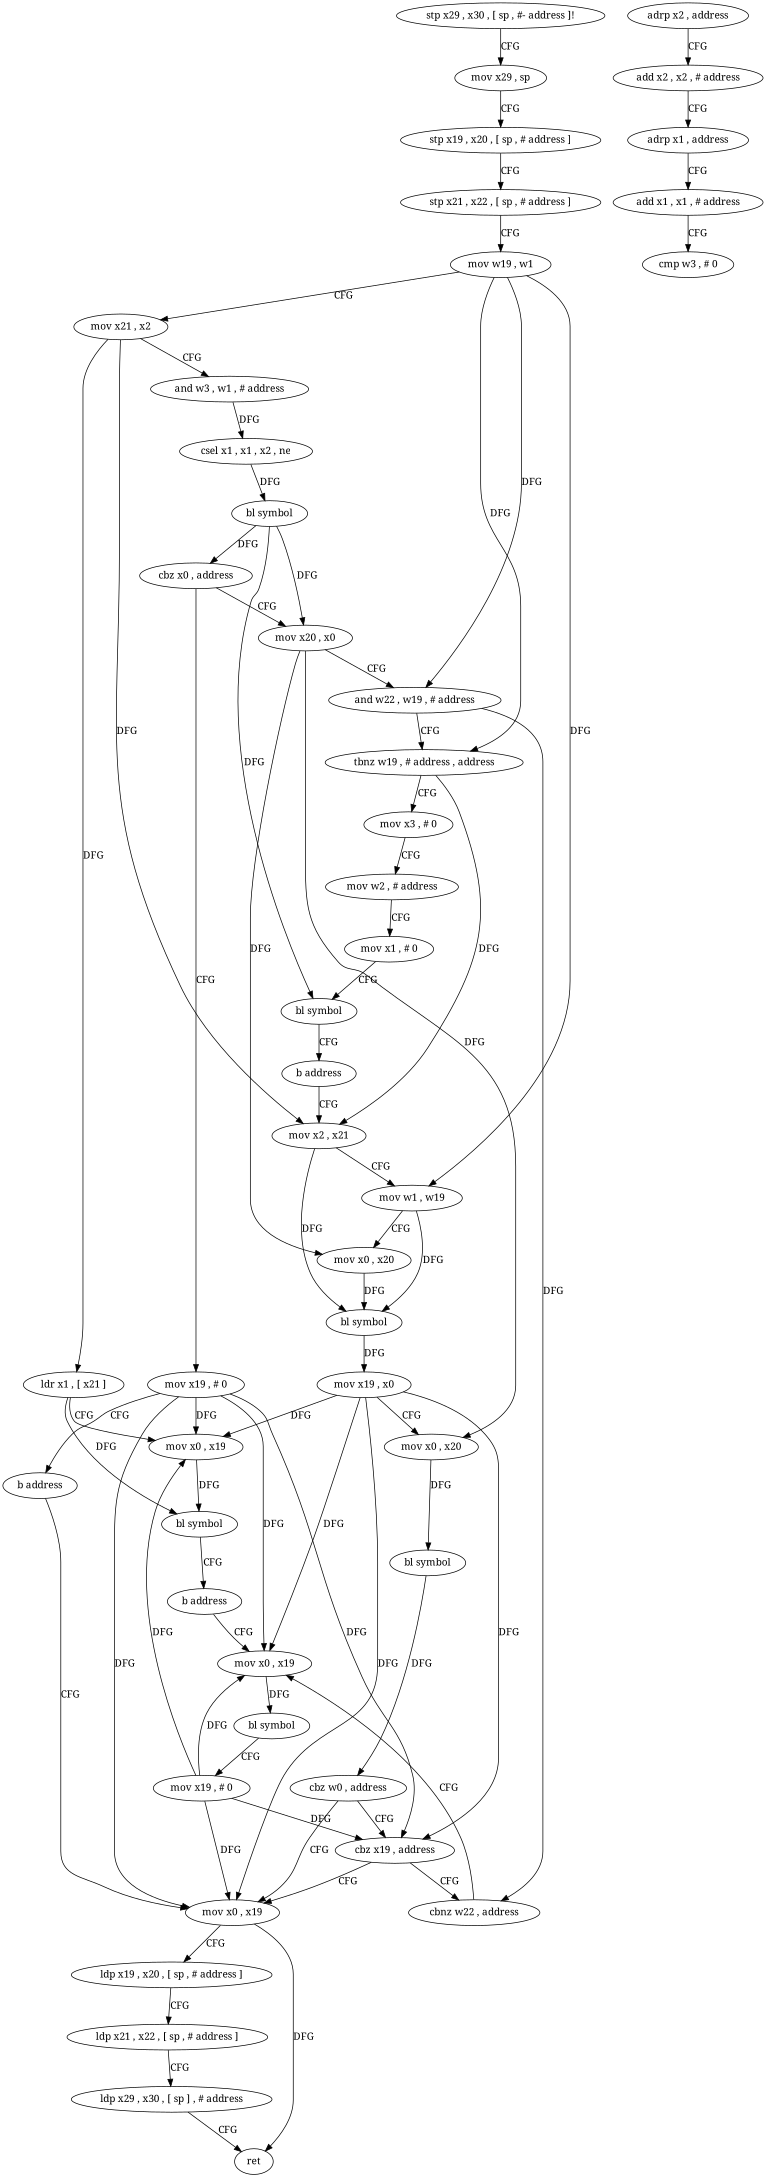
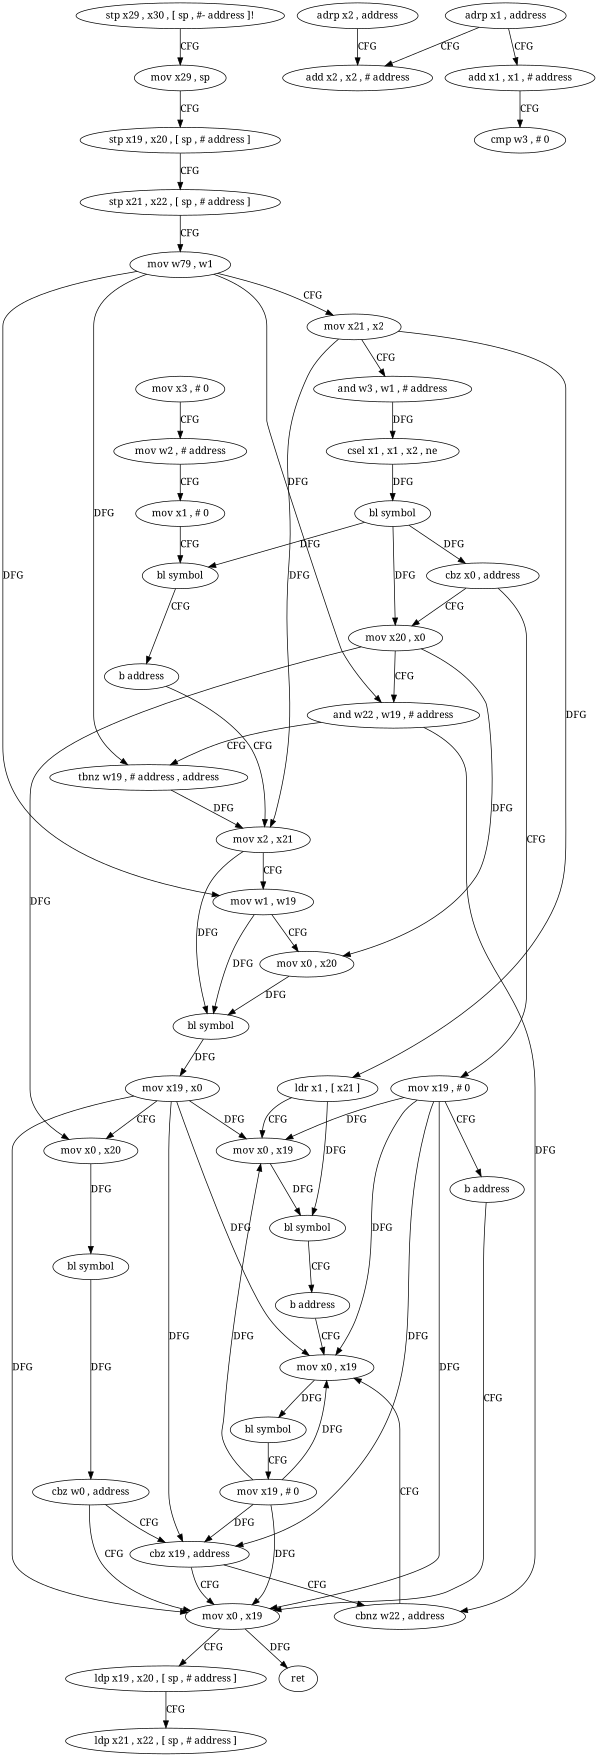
edge "add x2 , x2 , # address" -> "adrp x1 , address": reversed
node "mov w19 , w1": label "mov w19 , w1" -> "mov w79 , w1"
edge "tbnz w19 , # address , address" -> "mov x3 , # 0": removed, label "CFG"
node "ldp x29 , x30 , [ sp ] , # address": removed
